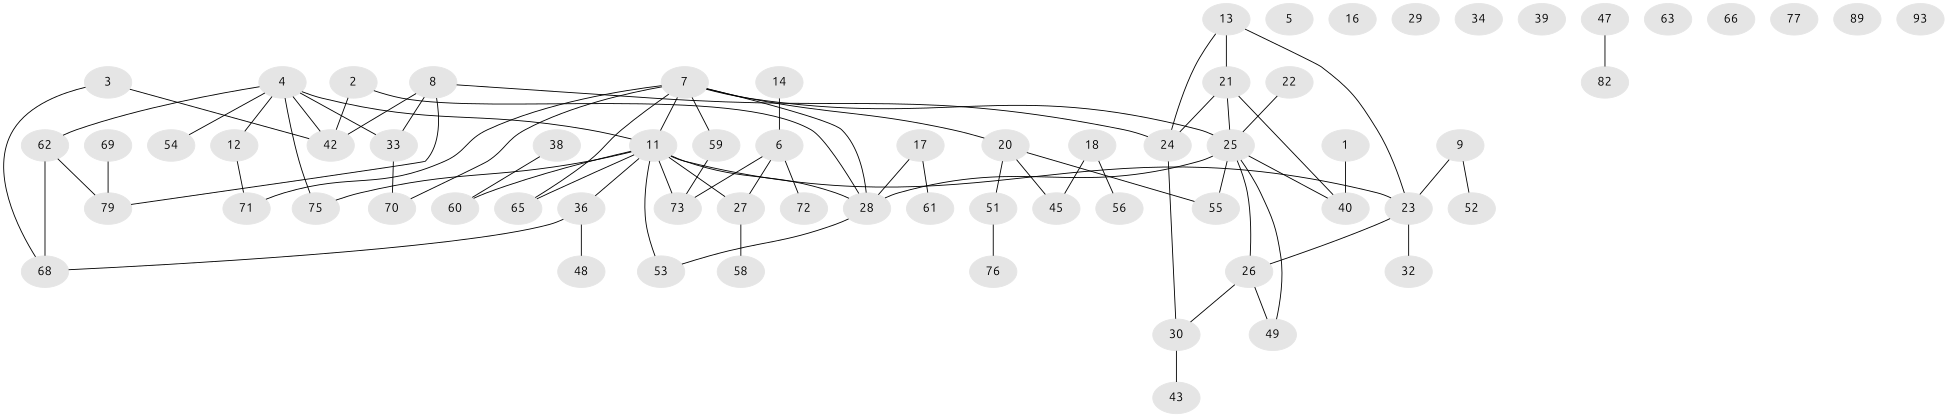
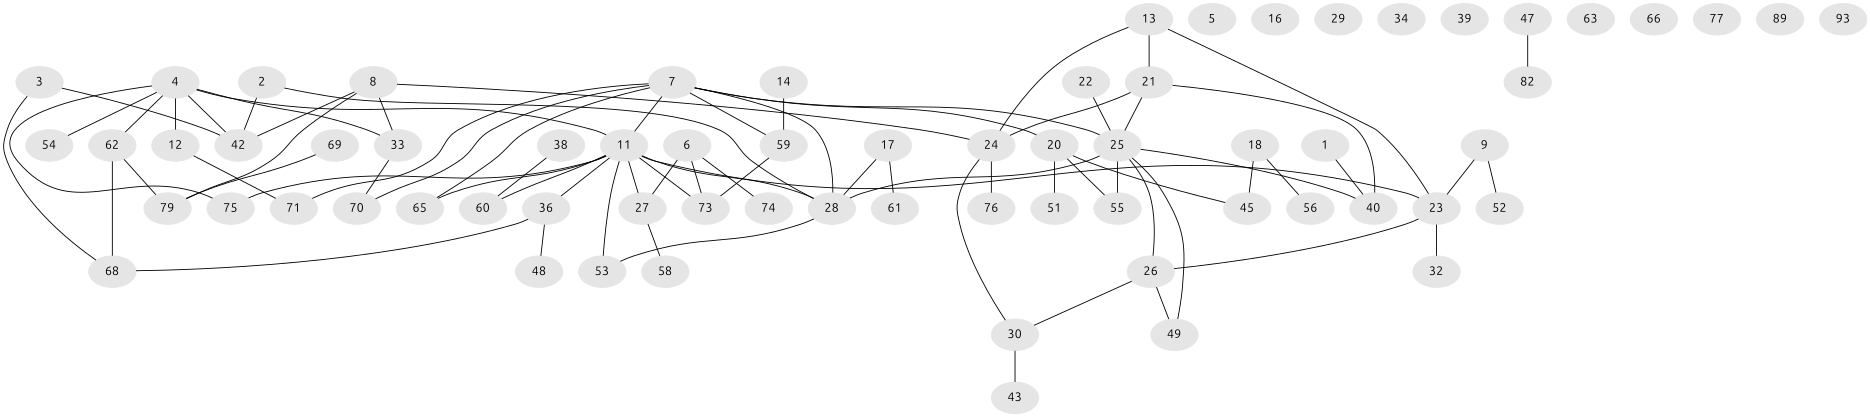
edge "14" -- "6": now "14" -- "59"
node "72": label "72" -> "74"
edge "51" -- "76": now "24" -- "76"
